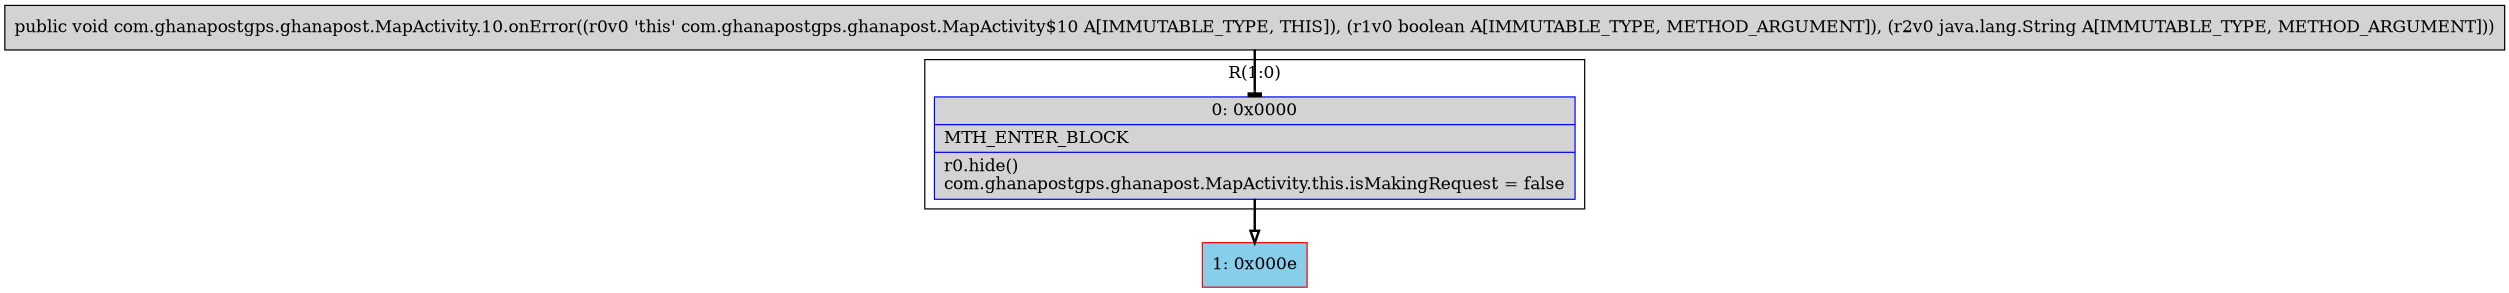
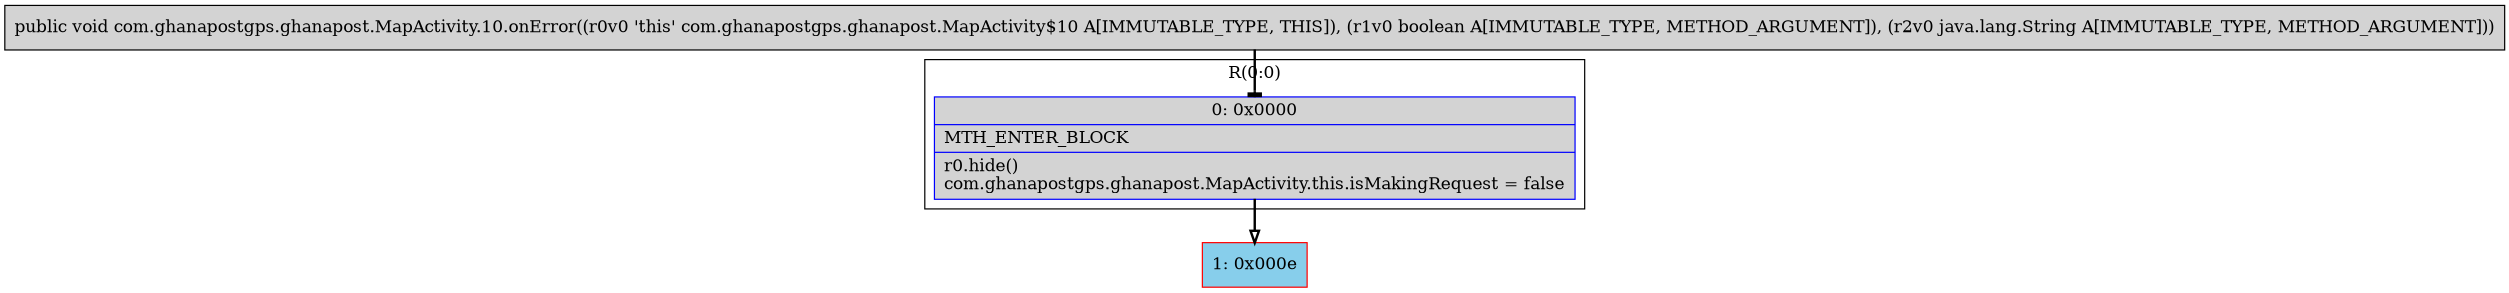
cluster "R(1:0)": label "R(1:0)" -> "R(0:0)"
